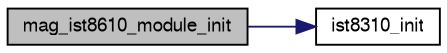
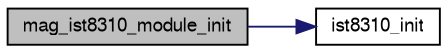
node "mag_ist8610_module_init": label "mag_ist8610_module_init" -> "mag_ist8310_module_init"
